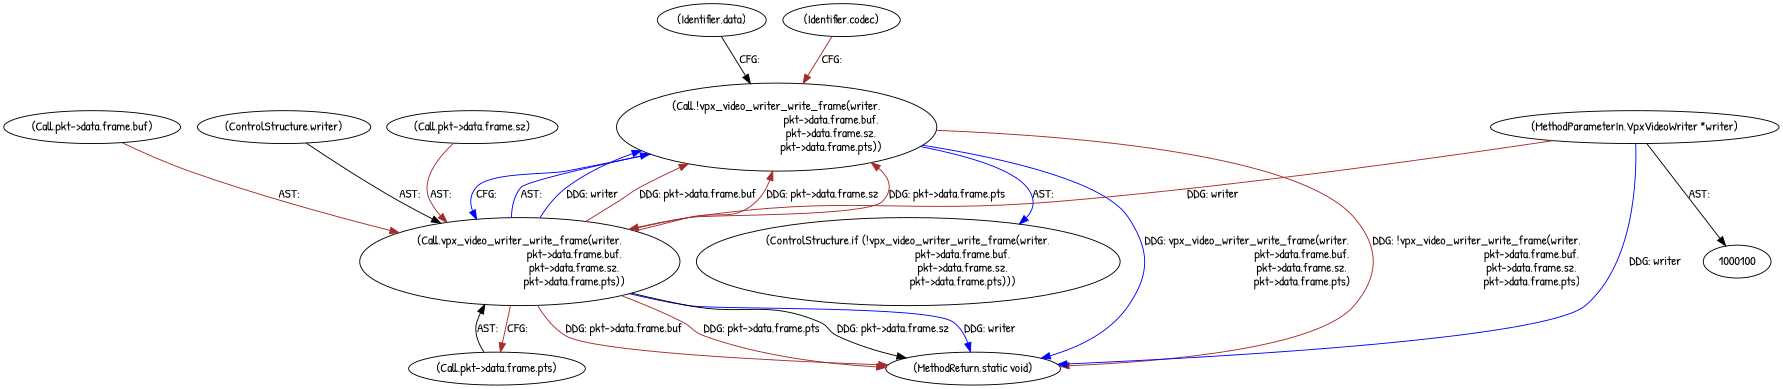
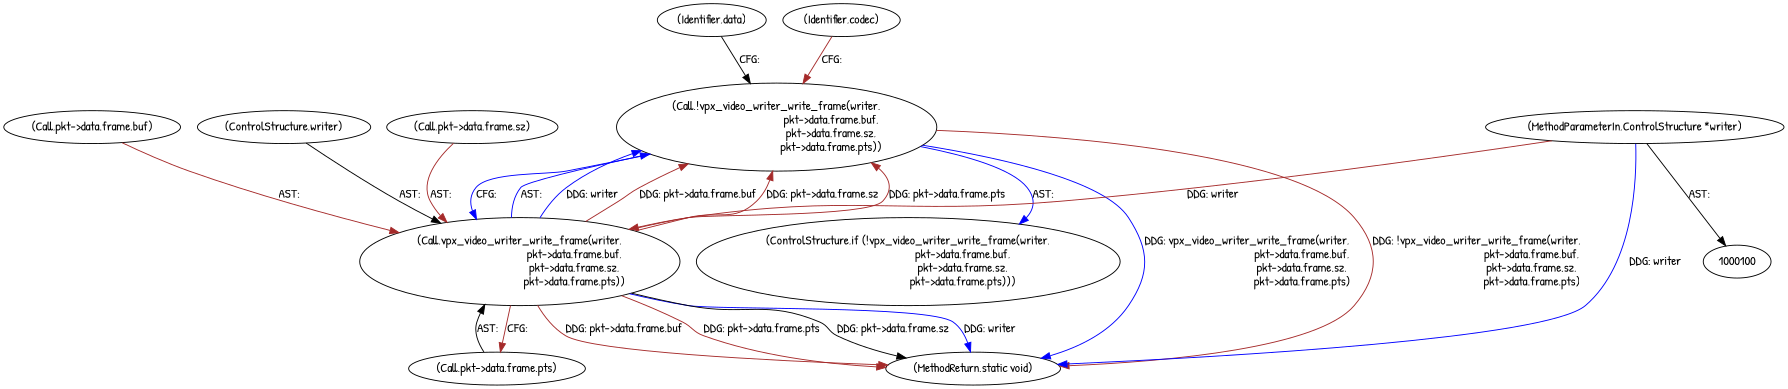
node "(MethodParameterIn,VpxVideoWriter *writer)": label "(MethodParameterIn,VpxVideoWriter *writer)" -> "(MethodParameterIn,ControlStructure *writer)"
